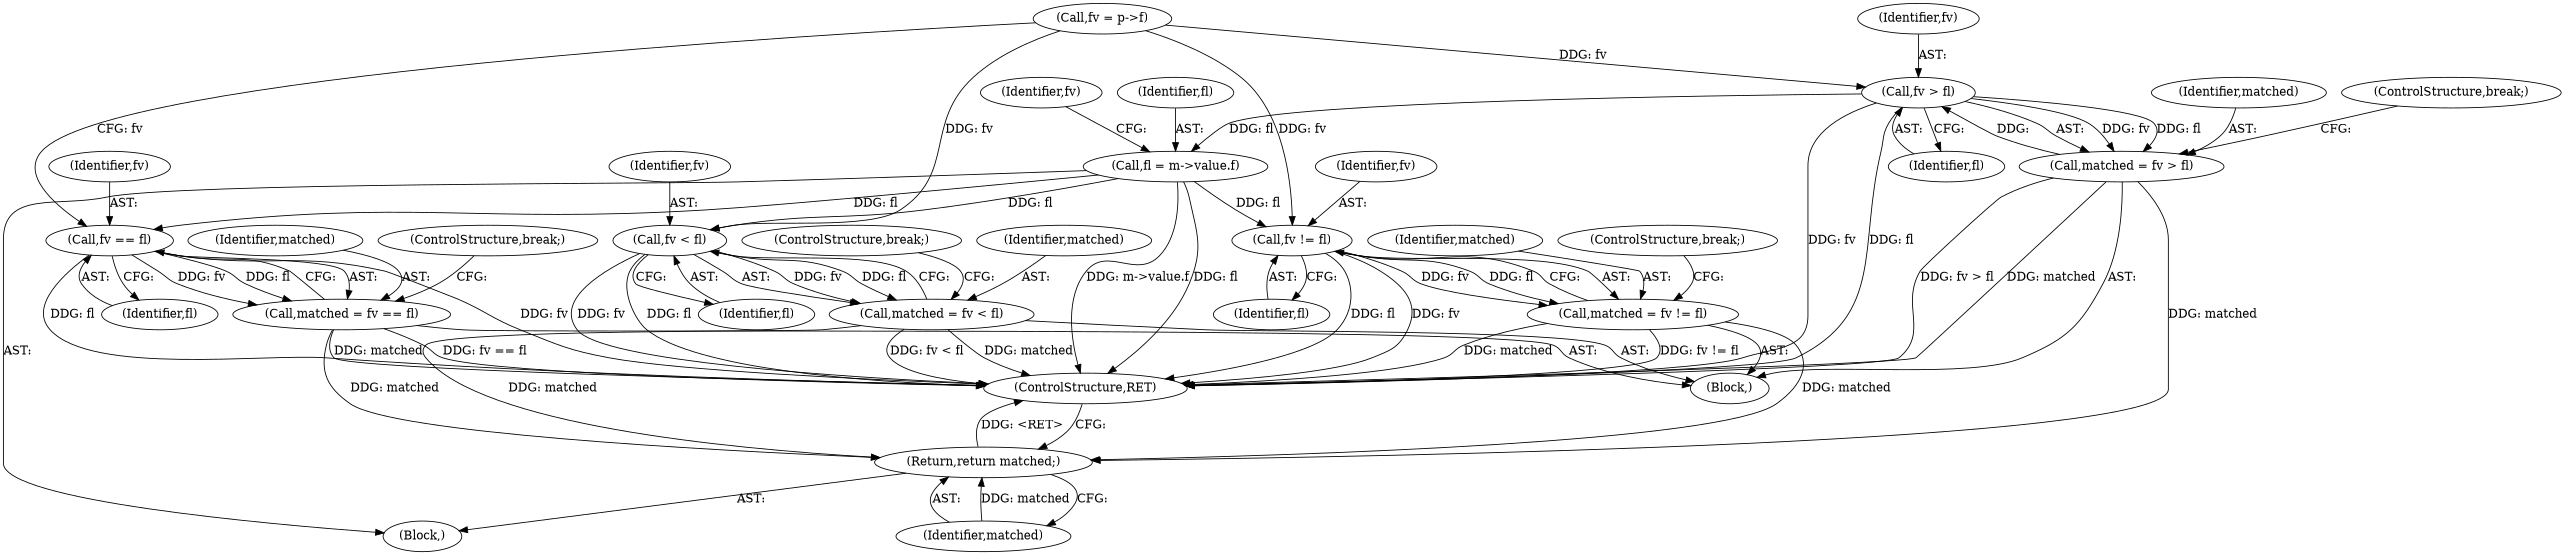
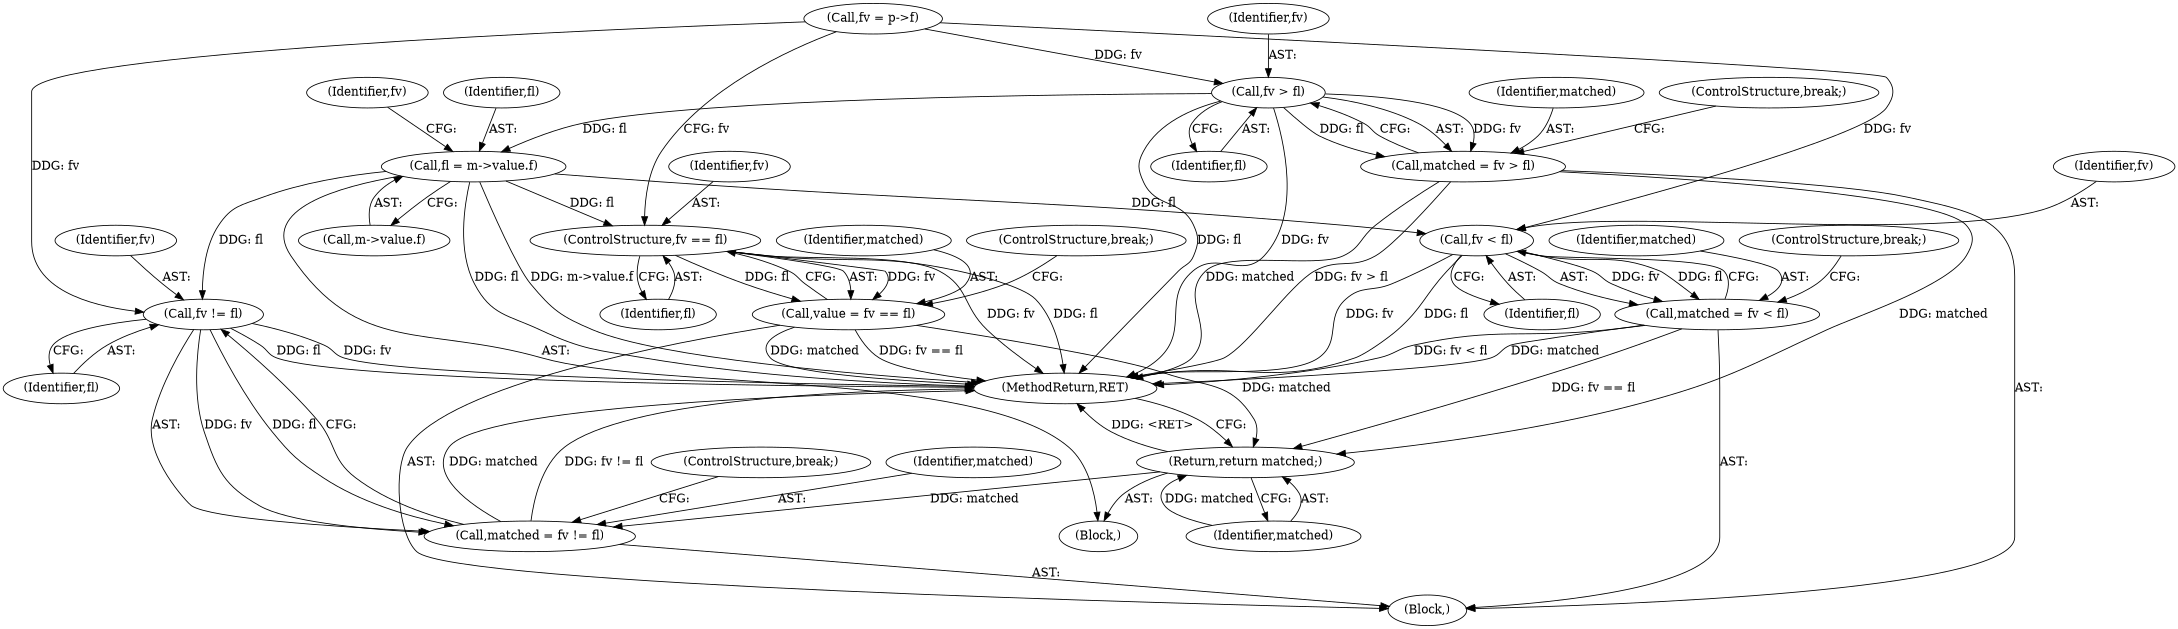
edge "(Call,matched = fv > fl)" -> "(Call,fv > fl)": label "DDG: " -> "CFG: "
node "(Call,fv == fl)": label "(Call,fv == fl)" -> "(ControlStructure,fv == fl)"
node "(Call,m->value.f)": added
node "(Call,matched = fv == fl)": label "(Call,matched = fv == fl)" -> "(Call,value = fv == fl)"
edge "(Call,matched = fv < fl)" -> "(Return,return matched;)": label "DDG: matched" -> "DDG: fv == fl"
node "(ControlStructure,RET)": label "(ControlStructure,RET)" -> "(MethodReturn,RET)"
edge "(Call,matched = fv != fl)" -> "(Return,return matched;)": reversed
